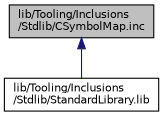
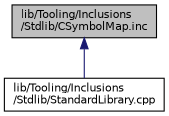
node "lib/Tooling/Inclusions /Stdlib/StandardLibrary.lib": label "lib/Tooling/Inclusions /Stdlib/StandardLibrary.lib" -> "lib/Tooling/Inclusions /Stdlib/StandardLibrary.cpp"
